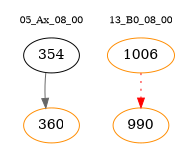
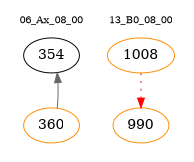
cluster "05_Ax_08_00": label "05_Ax_08_00" -> "06_Ax_08_00"
node "1006": label "1006" -> "1008"
edge "354" -> "360": reversed
